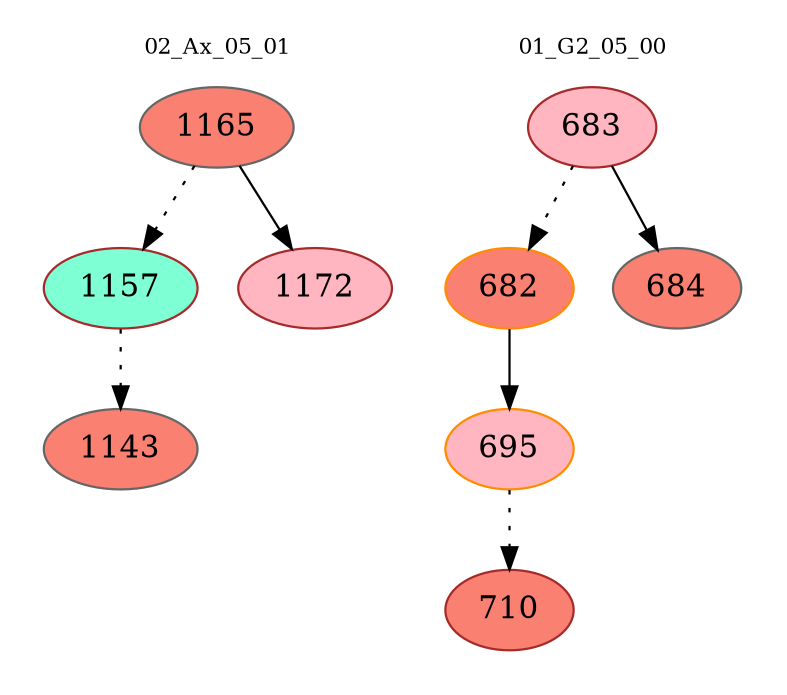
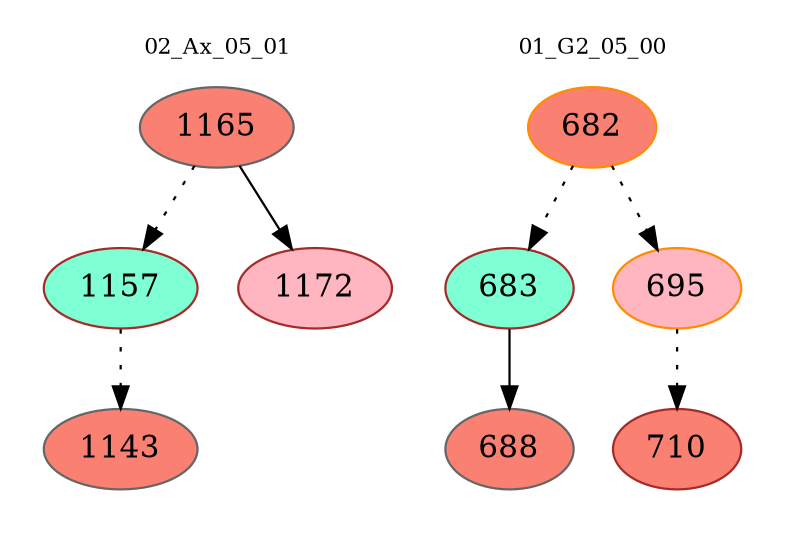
node "683": fillcolor lightpink -> aquamarine
edge "683" -> "682": reversed
node "684": label "684" -> "688"
edge "682" -> "695": style solid -> dotted
